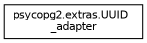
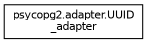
node "psycopg2.extras.UUID _adapter": label "psycopg2.extras.UUID _adapter" -> "psycopg2.adapter.UUID _adapter"
